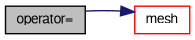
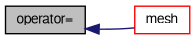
edge "operator=" -> "mesh": reversed
